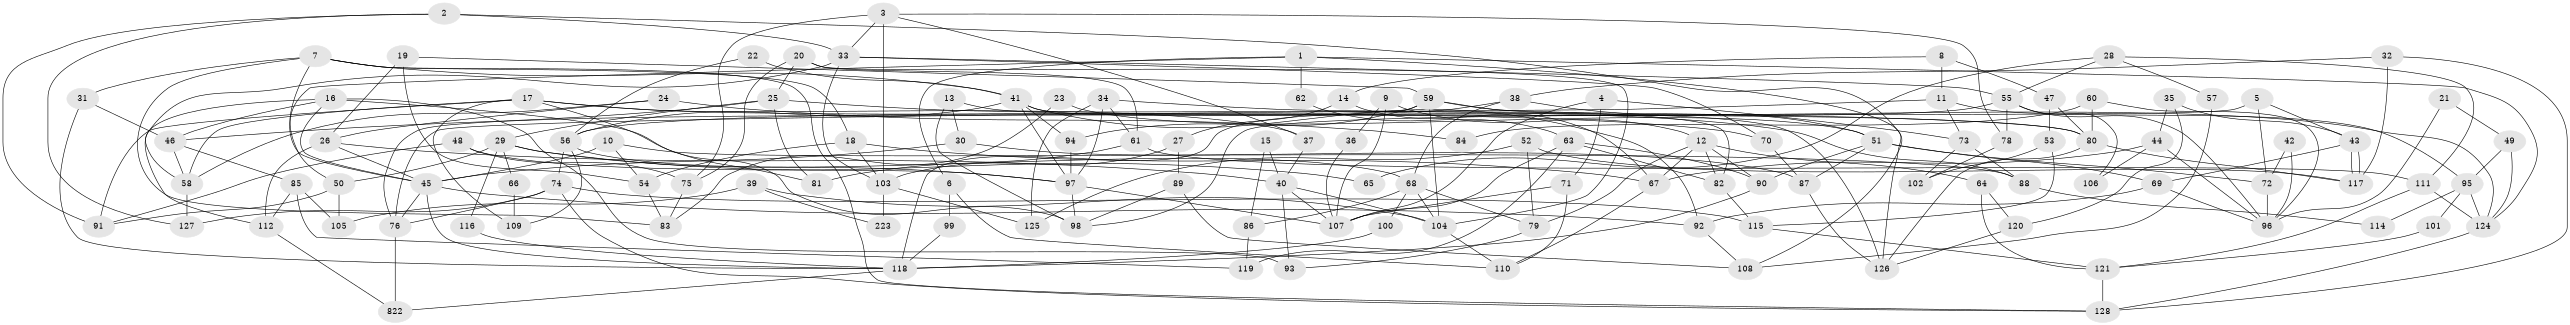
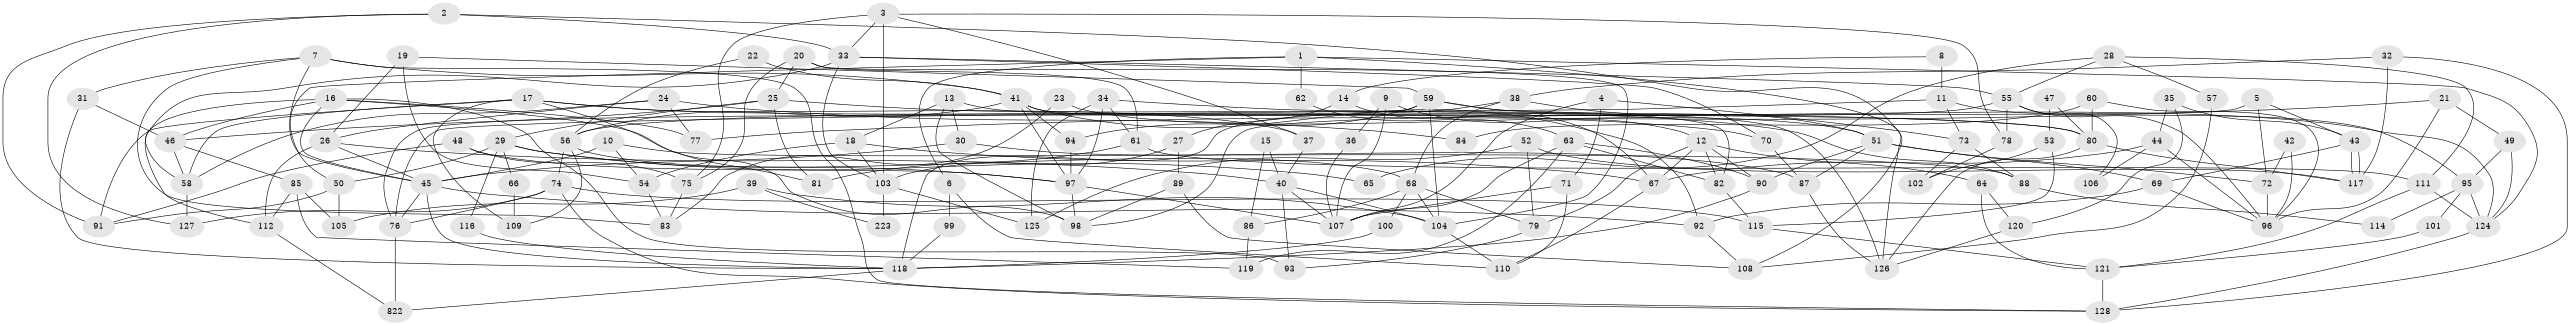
edge "7" -- "18": now "13" -- "18"
edge "8" -- "47": removed
node "77": added
